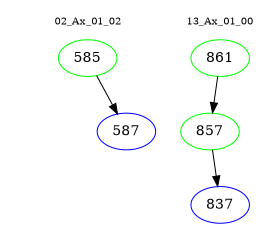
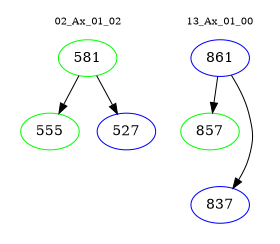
node "585": label "585" -> "581"
node "861": color green -> blue
node "555": added
node "587": label "587" -> "527"
edge "857" -> "837": now "861" -> "837"
